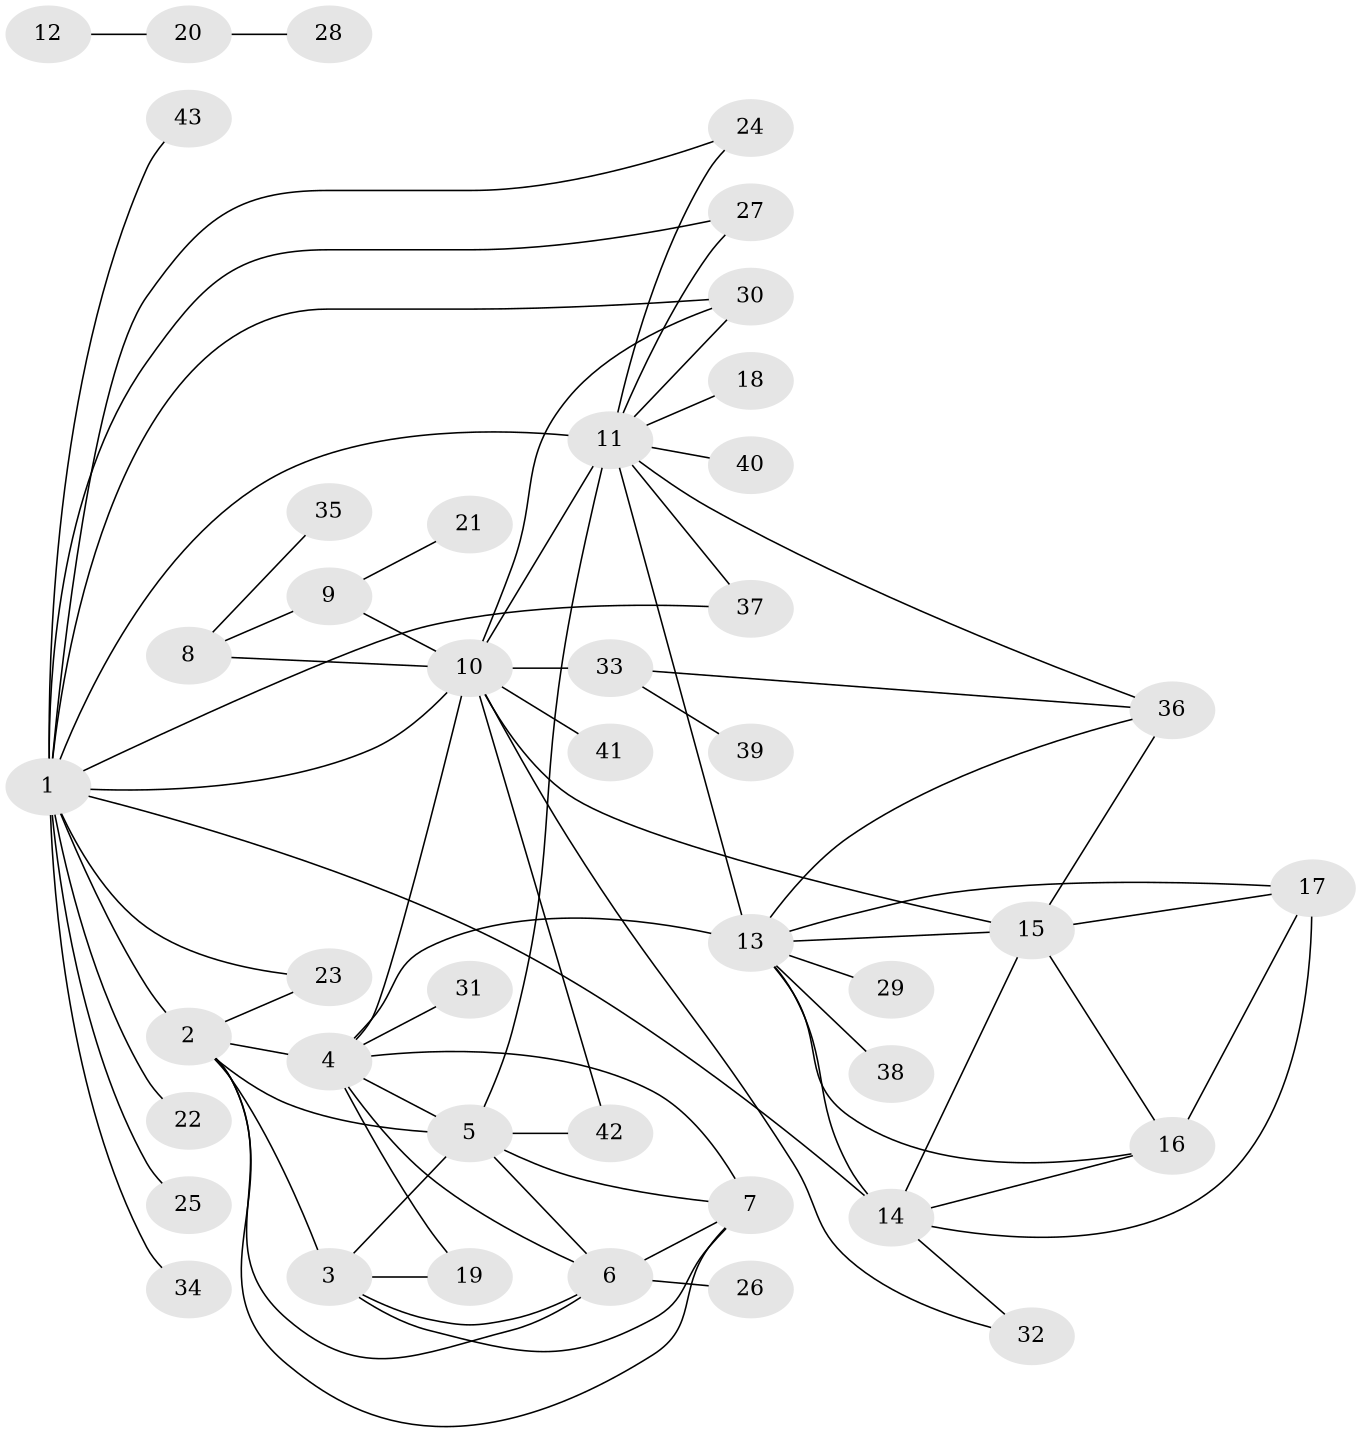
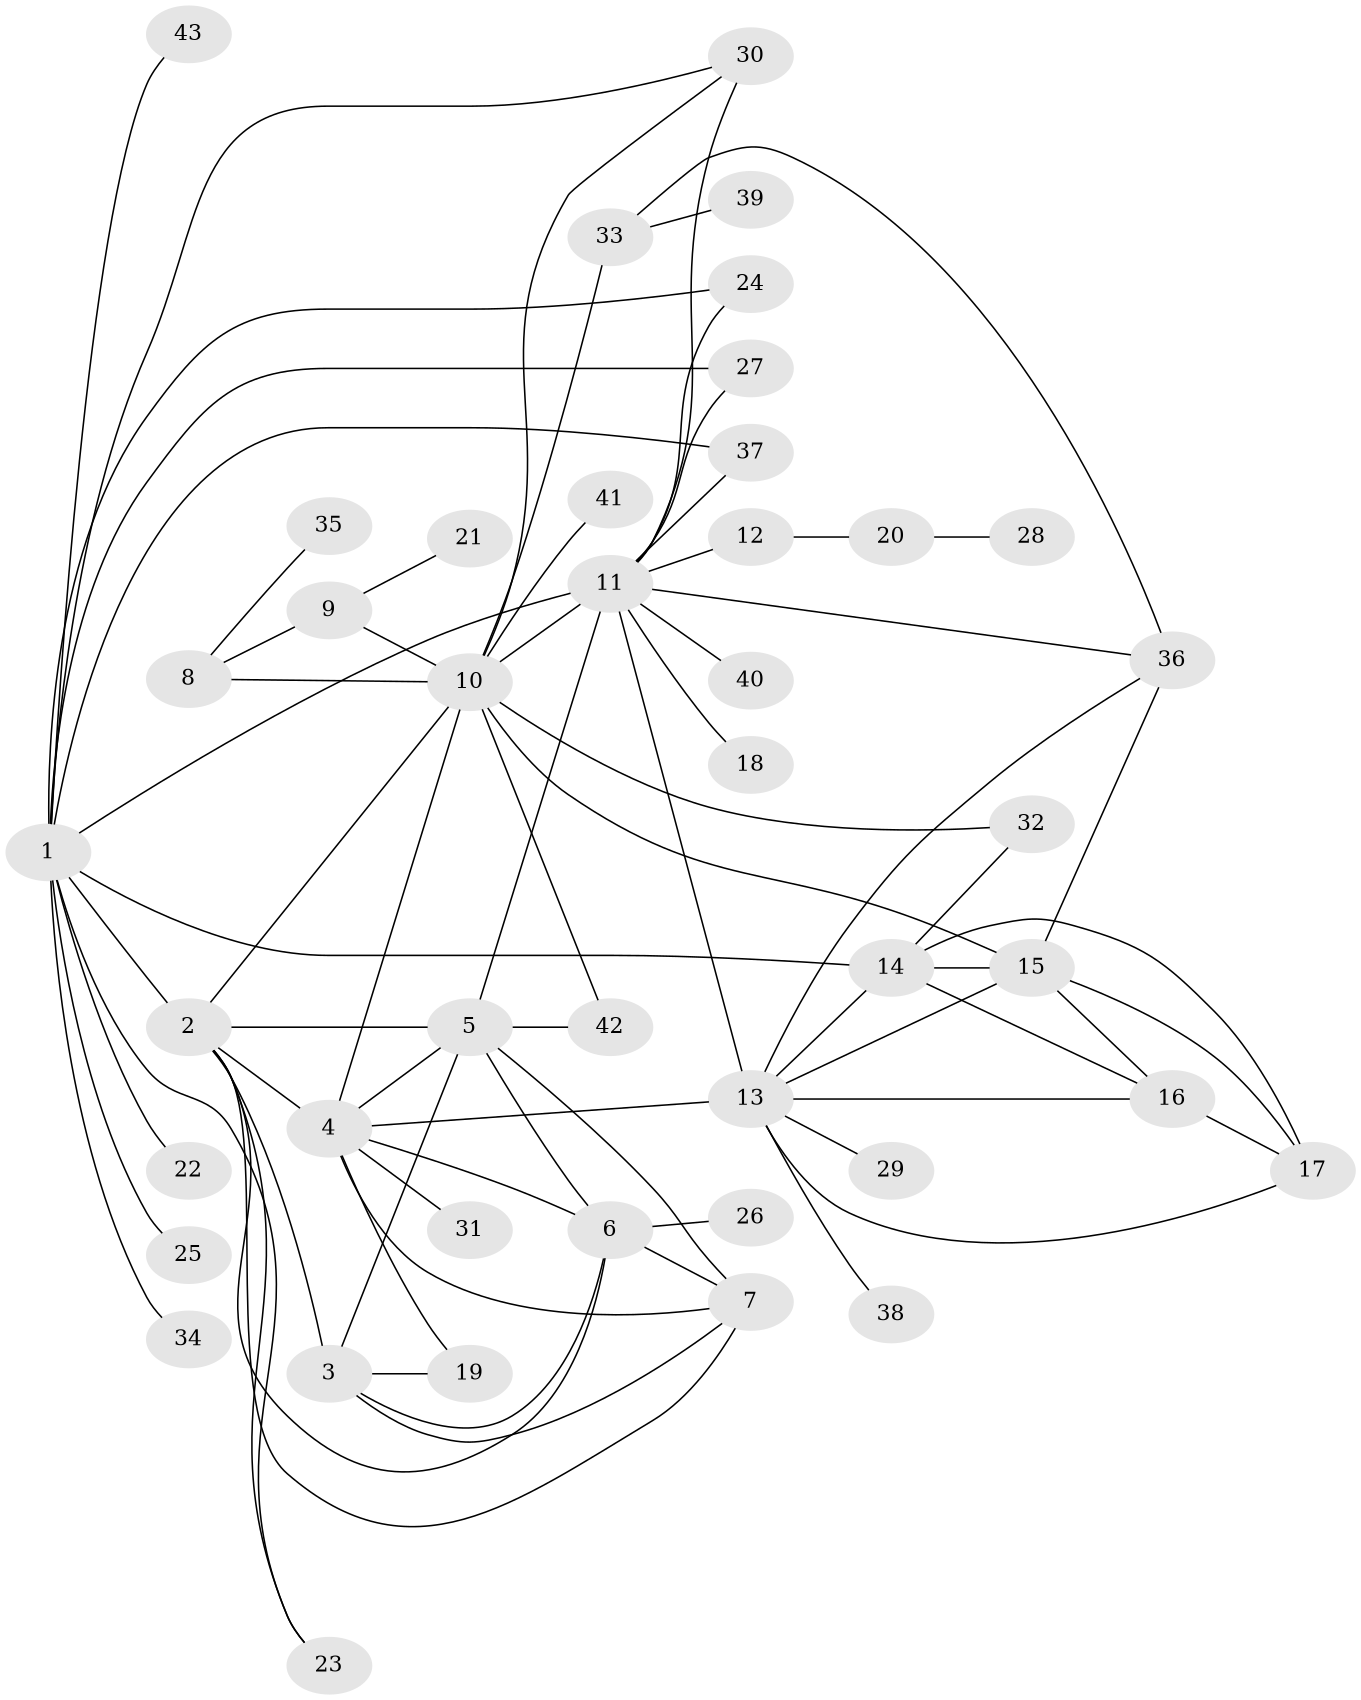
edge "12" -- "11": added
edge "10" -- "1": now "10" -- "2"
